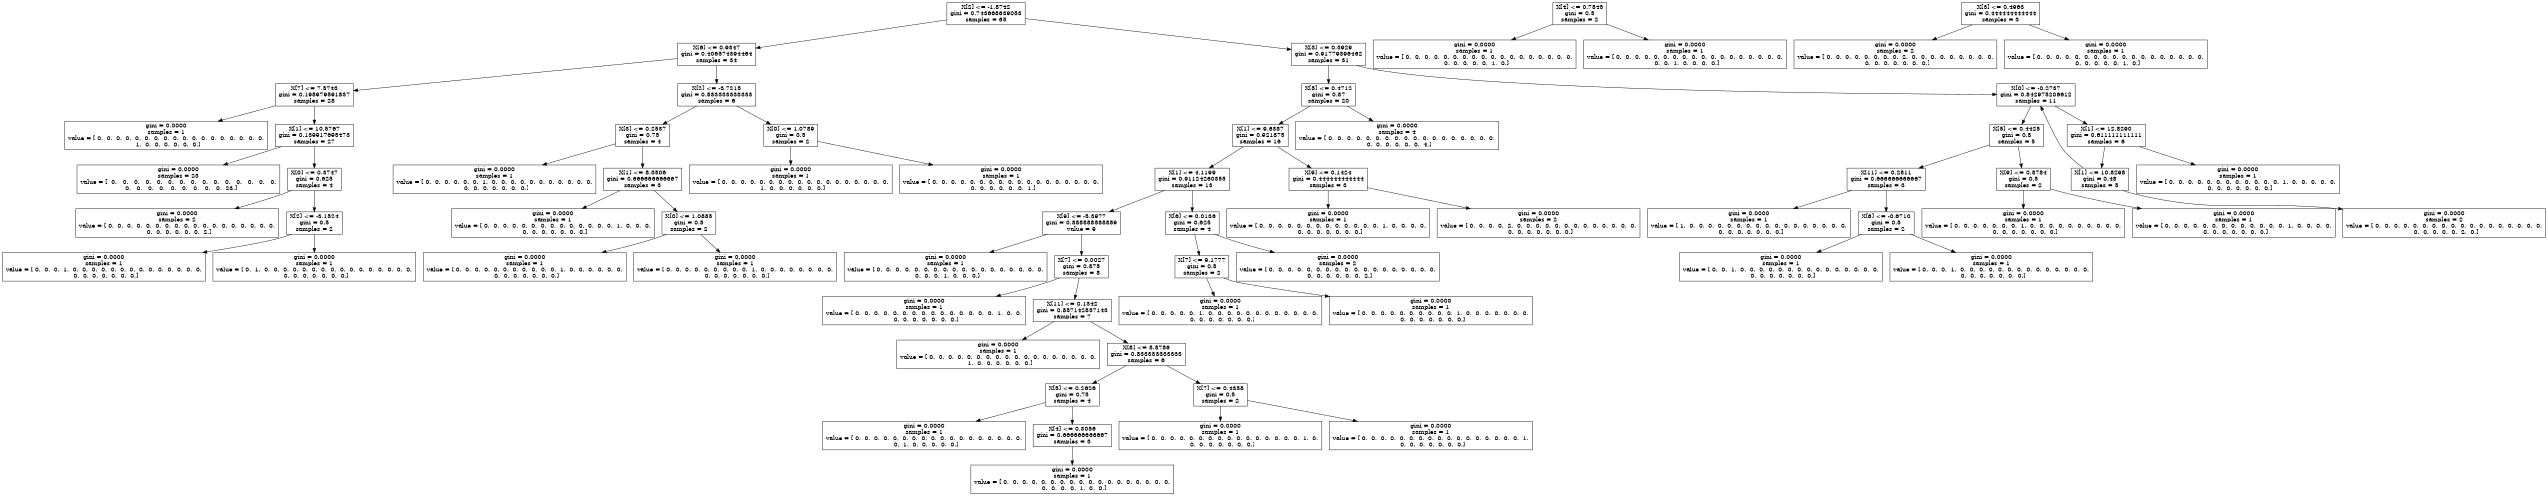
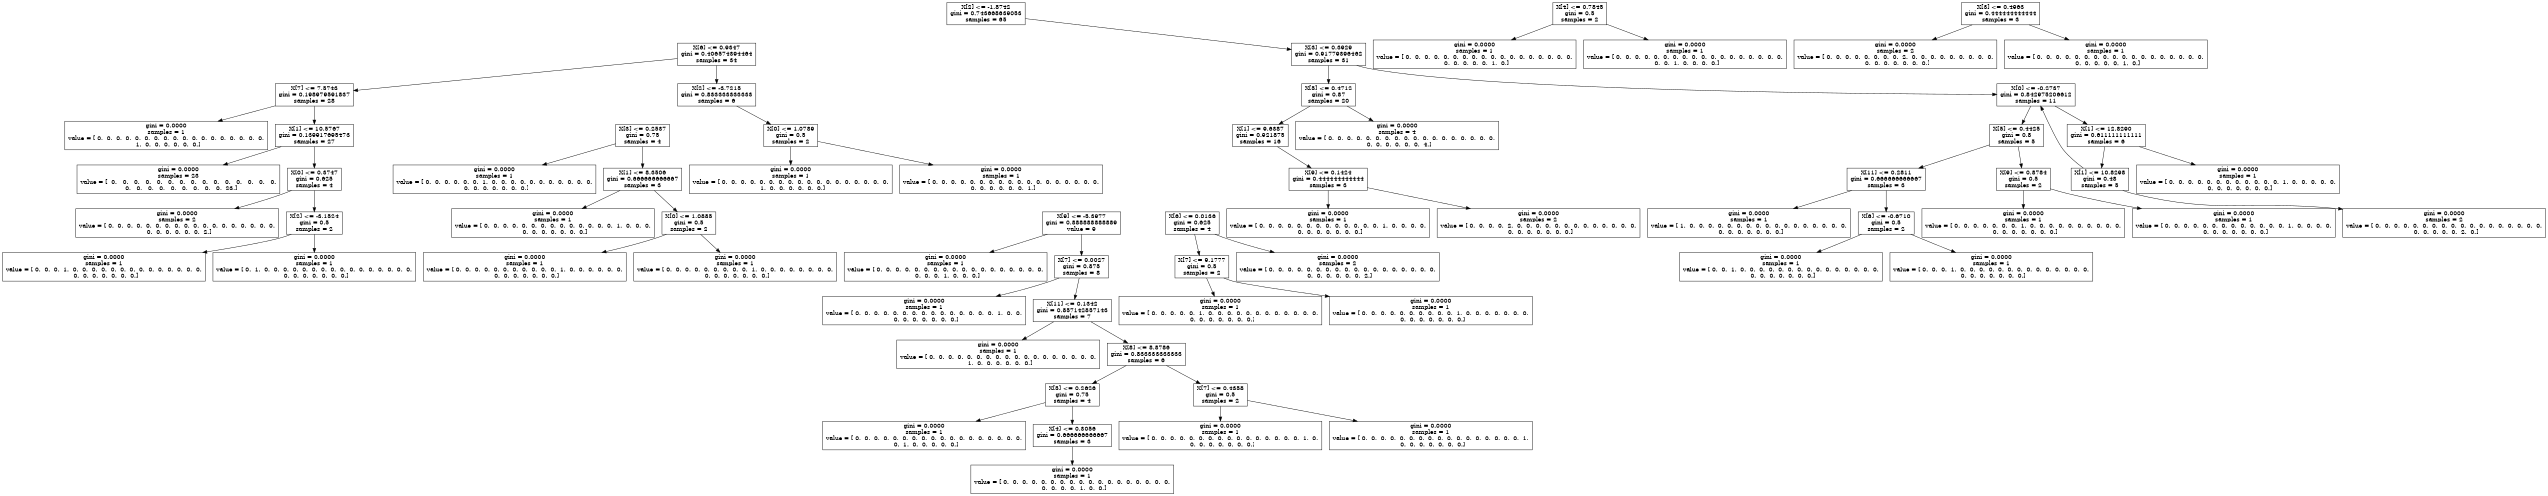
edge "X[2] <= -1.8742 gini = 0.743668639053 samples = 65" -> "X[6] <= 0.9347 gini = 0.406574394464 samples = 34": removed
edge "X[2] <= -3.7215 gini = 0.833333333333 samples = 6" -> "X[3] <= 0.2537 gini = 0.75 samples = 4": removed
node "X[1] <= 4.1199 gini = 0.91124260355 samples = 13": removed
